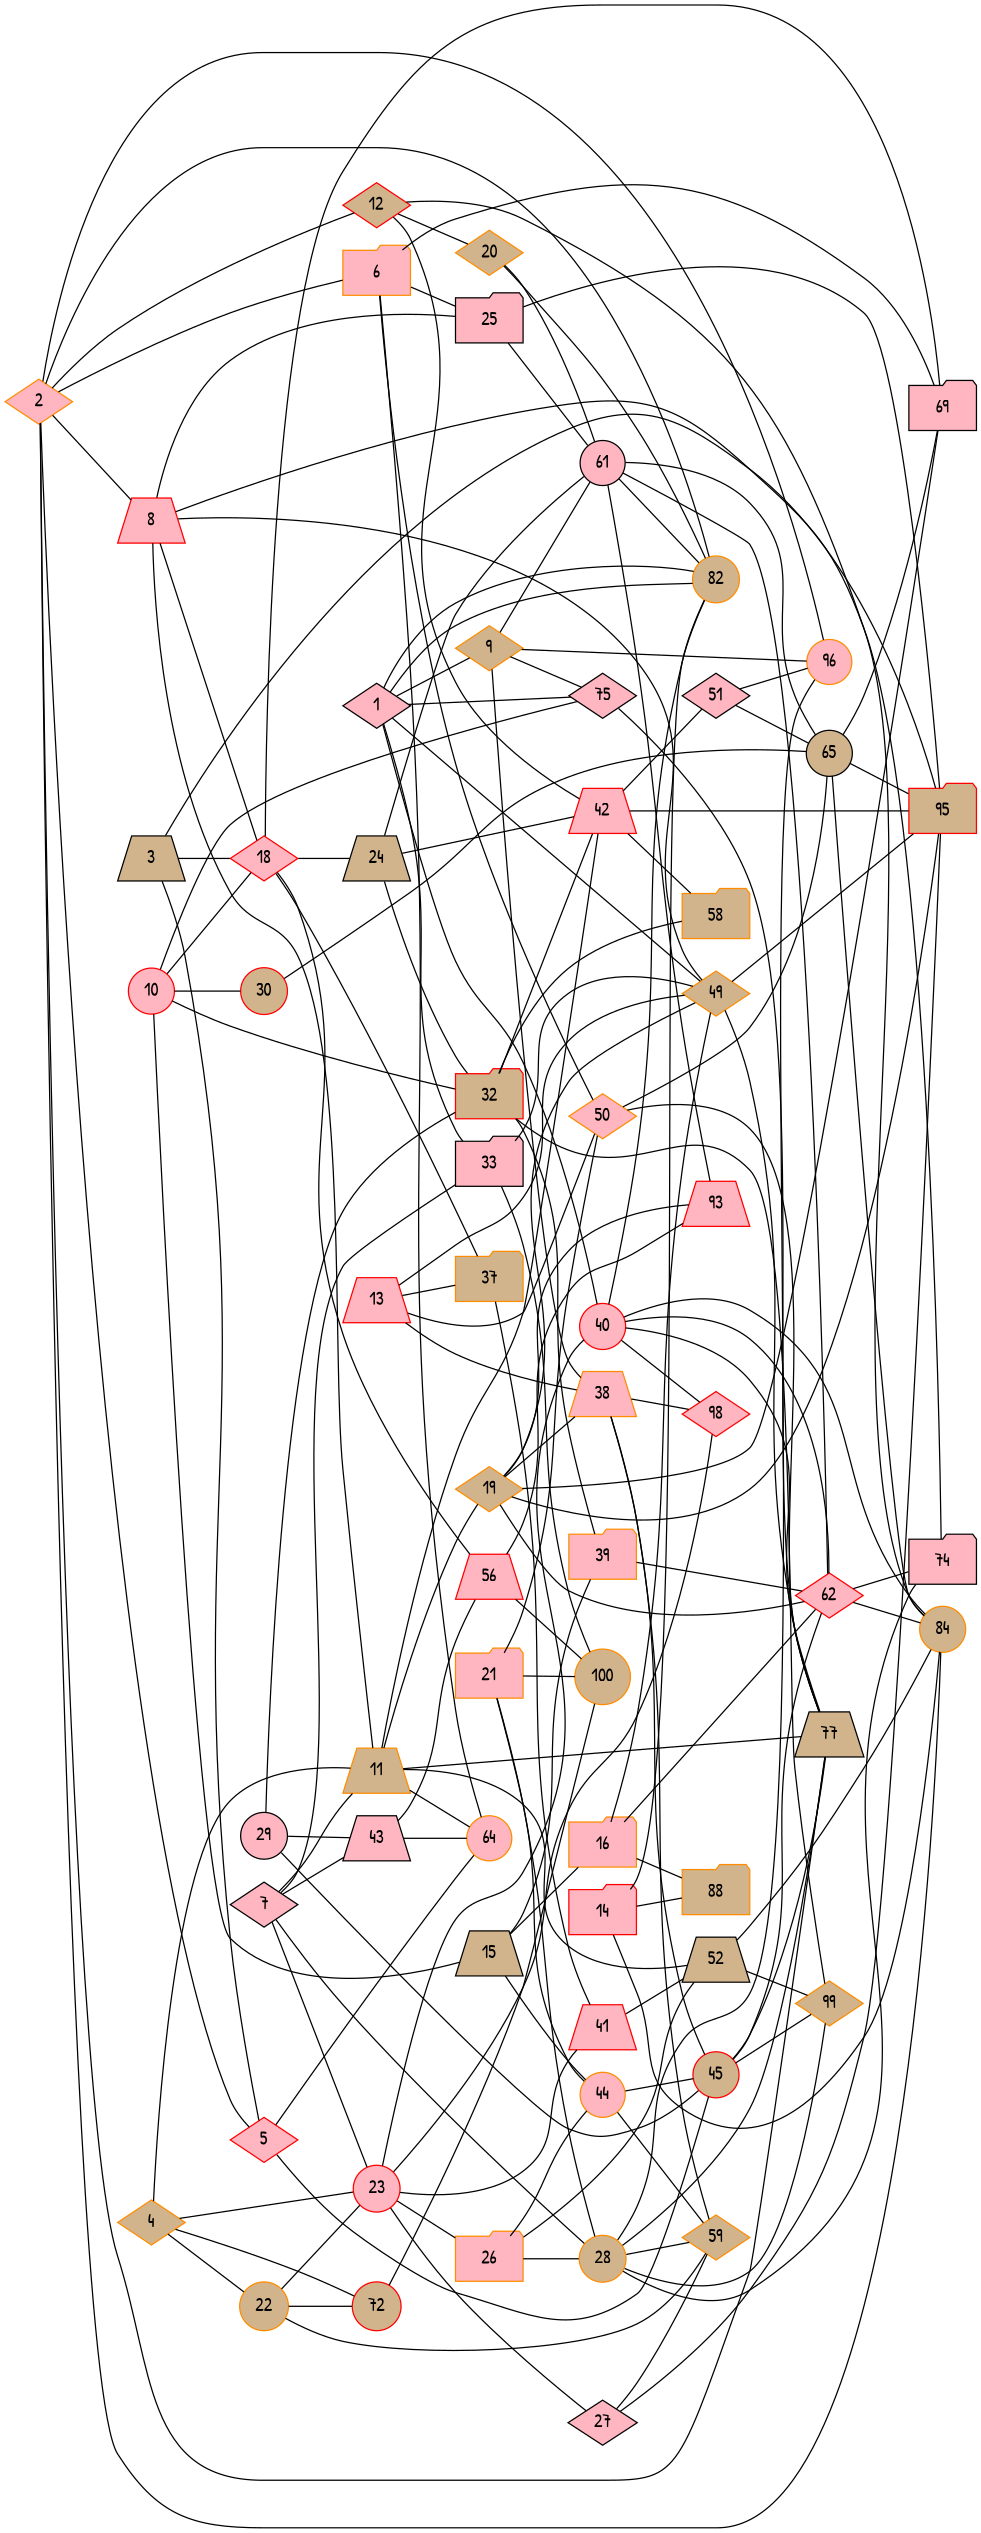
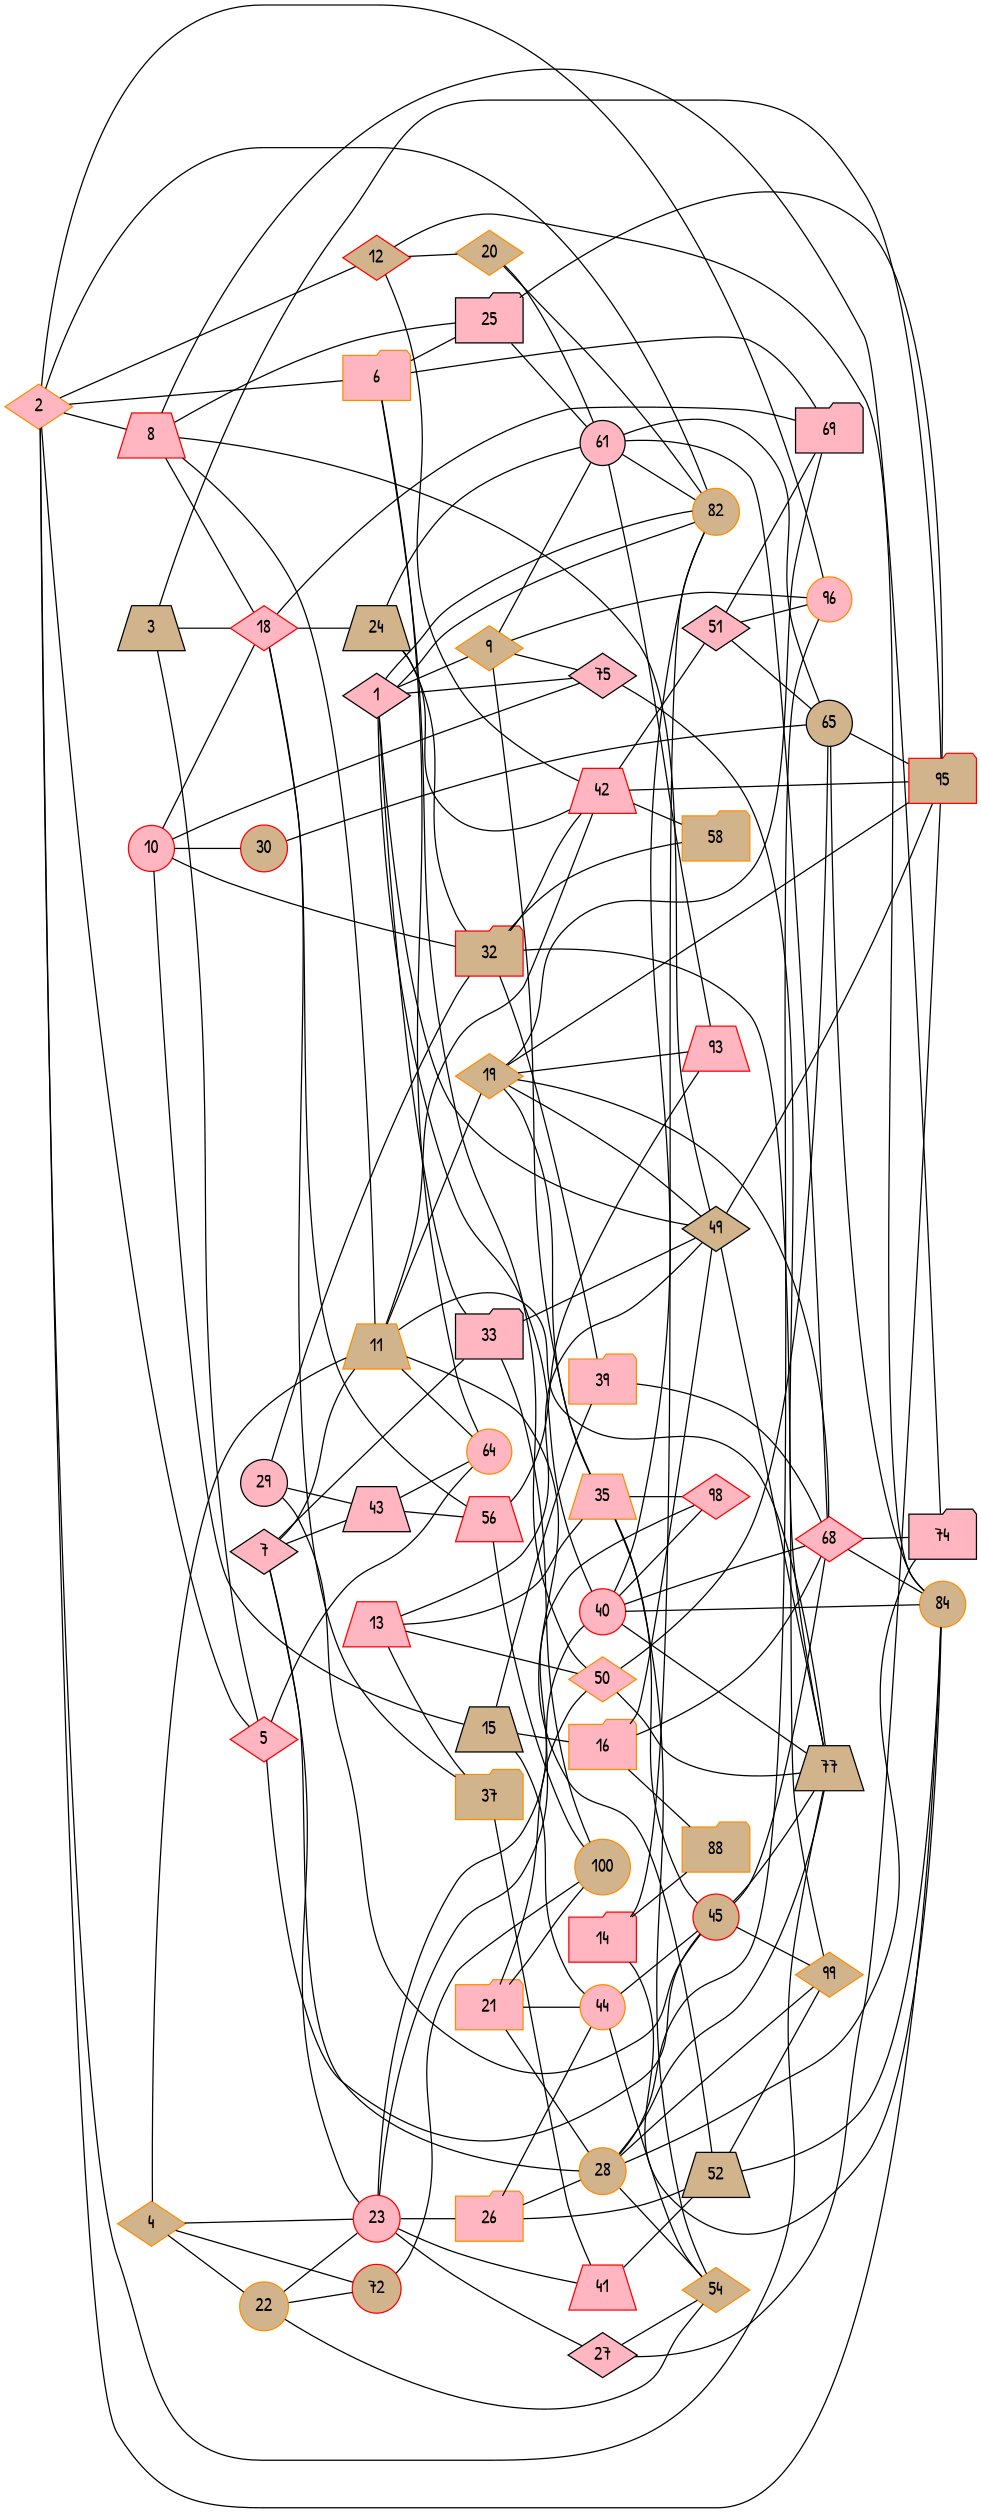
edge "69" -- "65": now "69" -- "51"
node "49": color darkorange -> black
node "38": label "38" -> "35"
node "62": label "62" -> "68"
node "59": label "59" -> "54"
